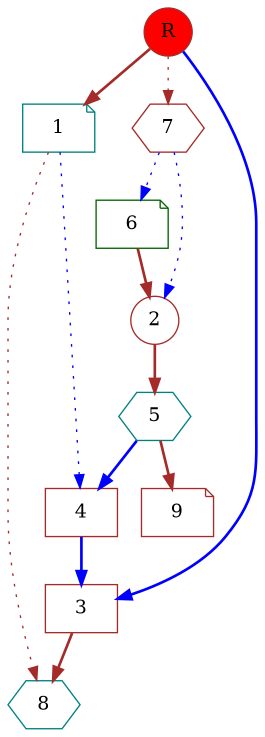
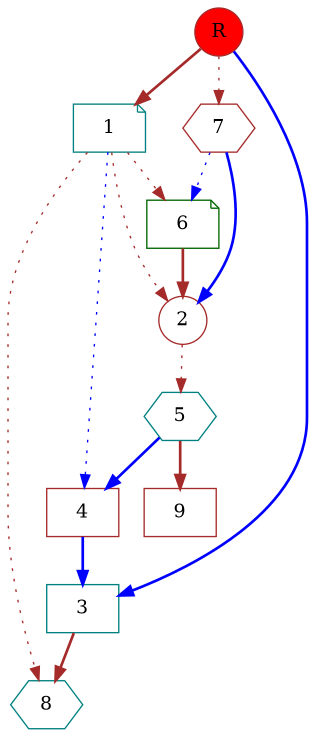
edge "1" -> "6": added
edge "7" -> "2": style dotted -> bold
edge "1" -> "2": added
edge "2" -> "5": style bold -> dotted
node "9": shape note -> box
node "3": color brown -> teal
